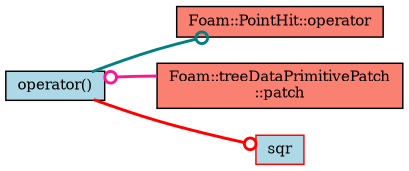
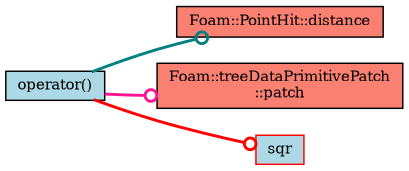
node "Foam::PointHit::operator": label "Foam::PointHit::operator" -> "Foam::PointHit::distance"
edge "Foam::treeDataPrimitivePatch ::patch" -> "operator()": reversed
